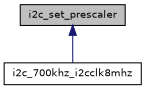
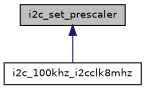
node "i2c_700khz_i2cclk8mhz": label "i2c_700khz_i2cclk8mhz" -> "i2c_100khz_i2cclk8mhz"
